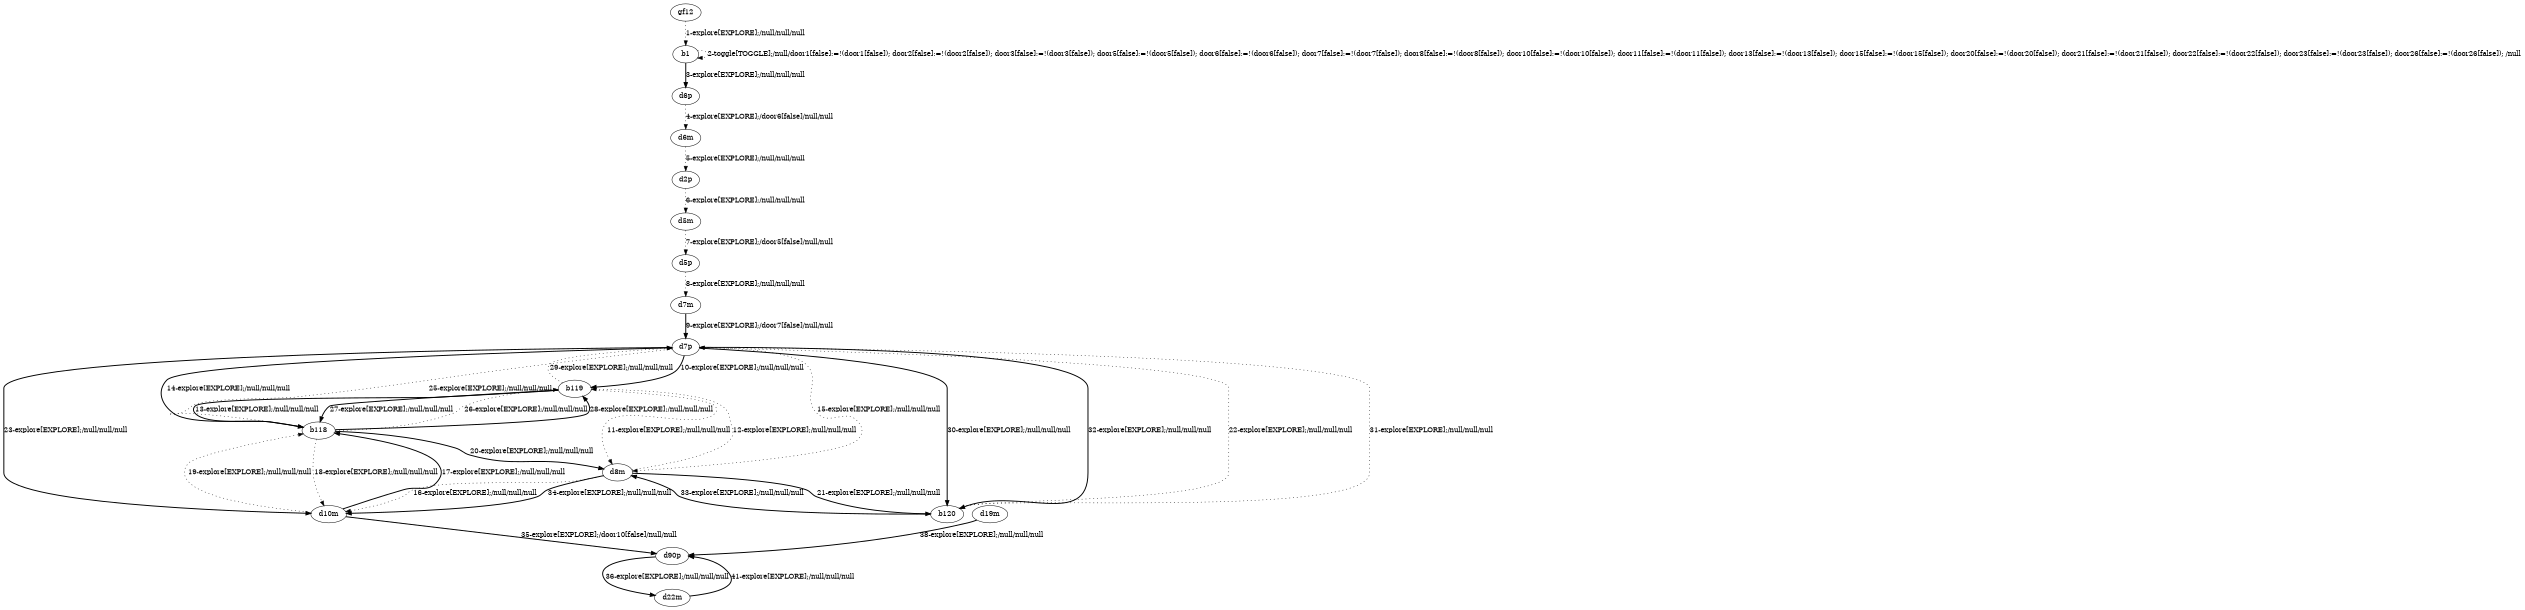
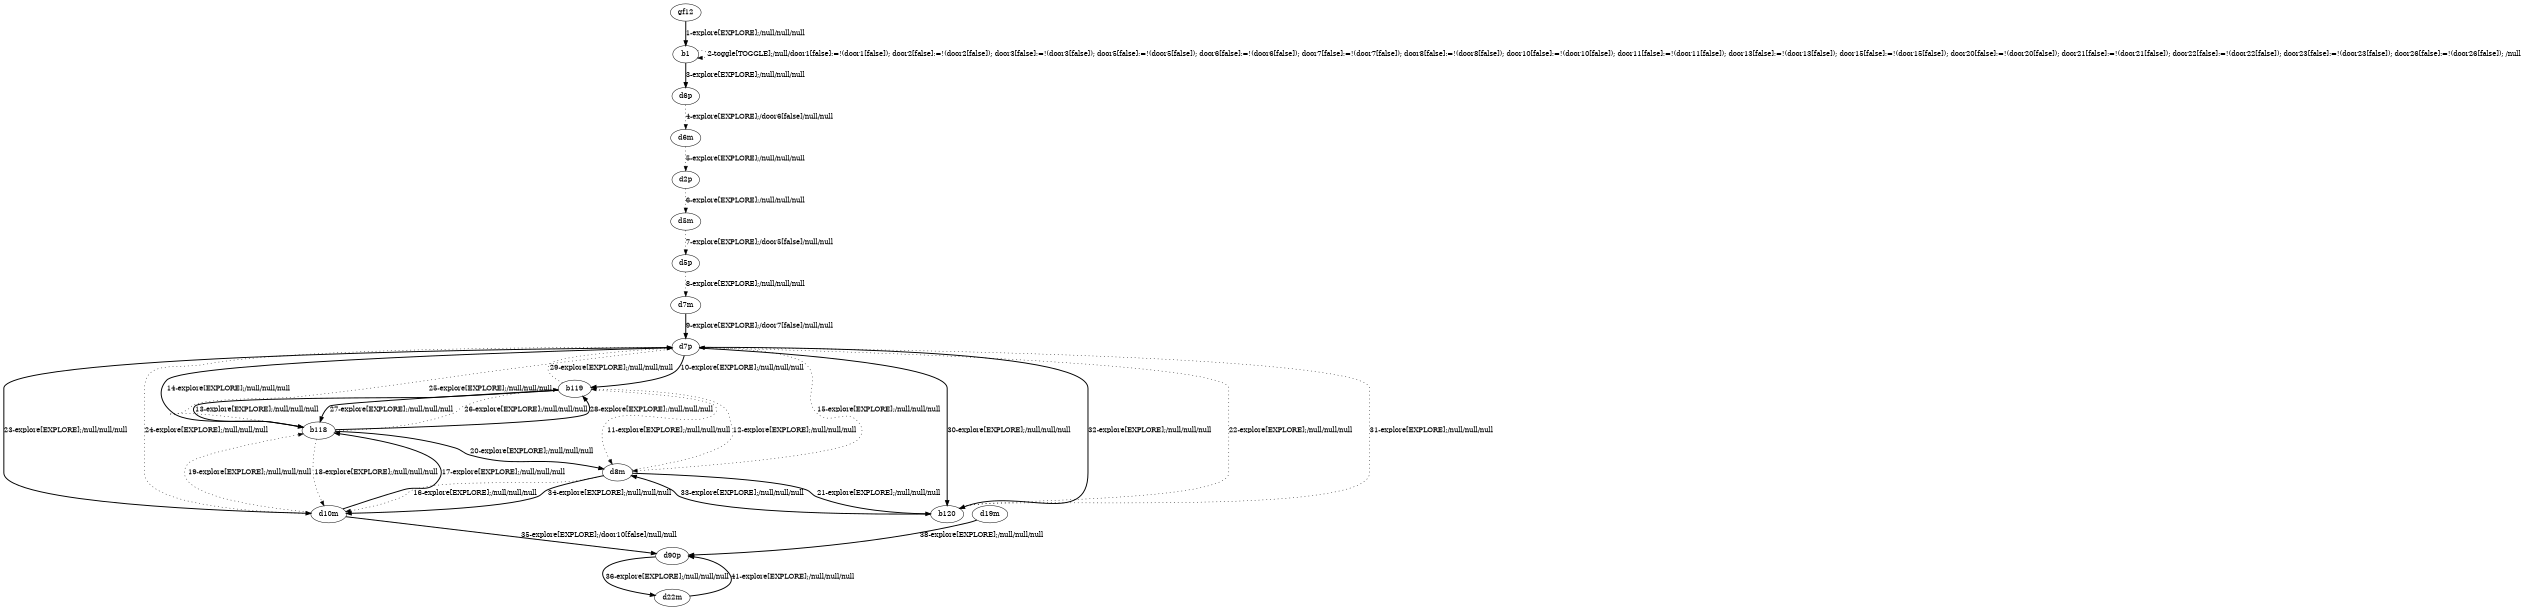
edge "gf12" -> "b1": style dotted -> bold
edge "d10m" -> "d7p": added, label "24-explore[EXPLORE];/null/null/null"
